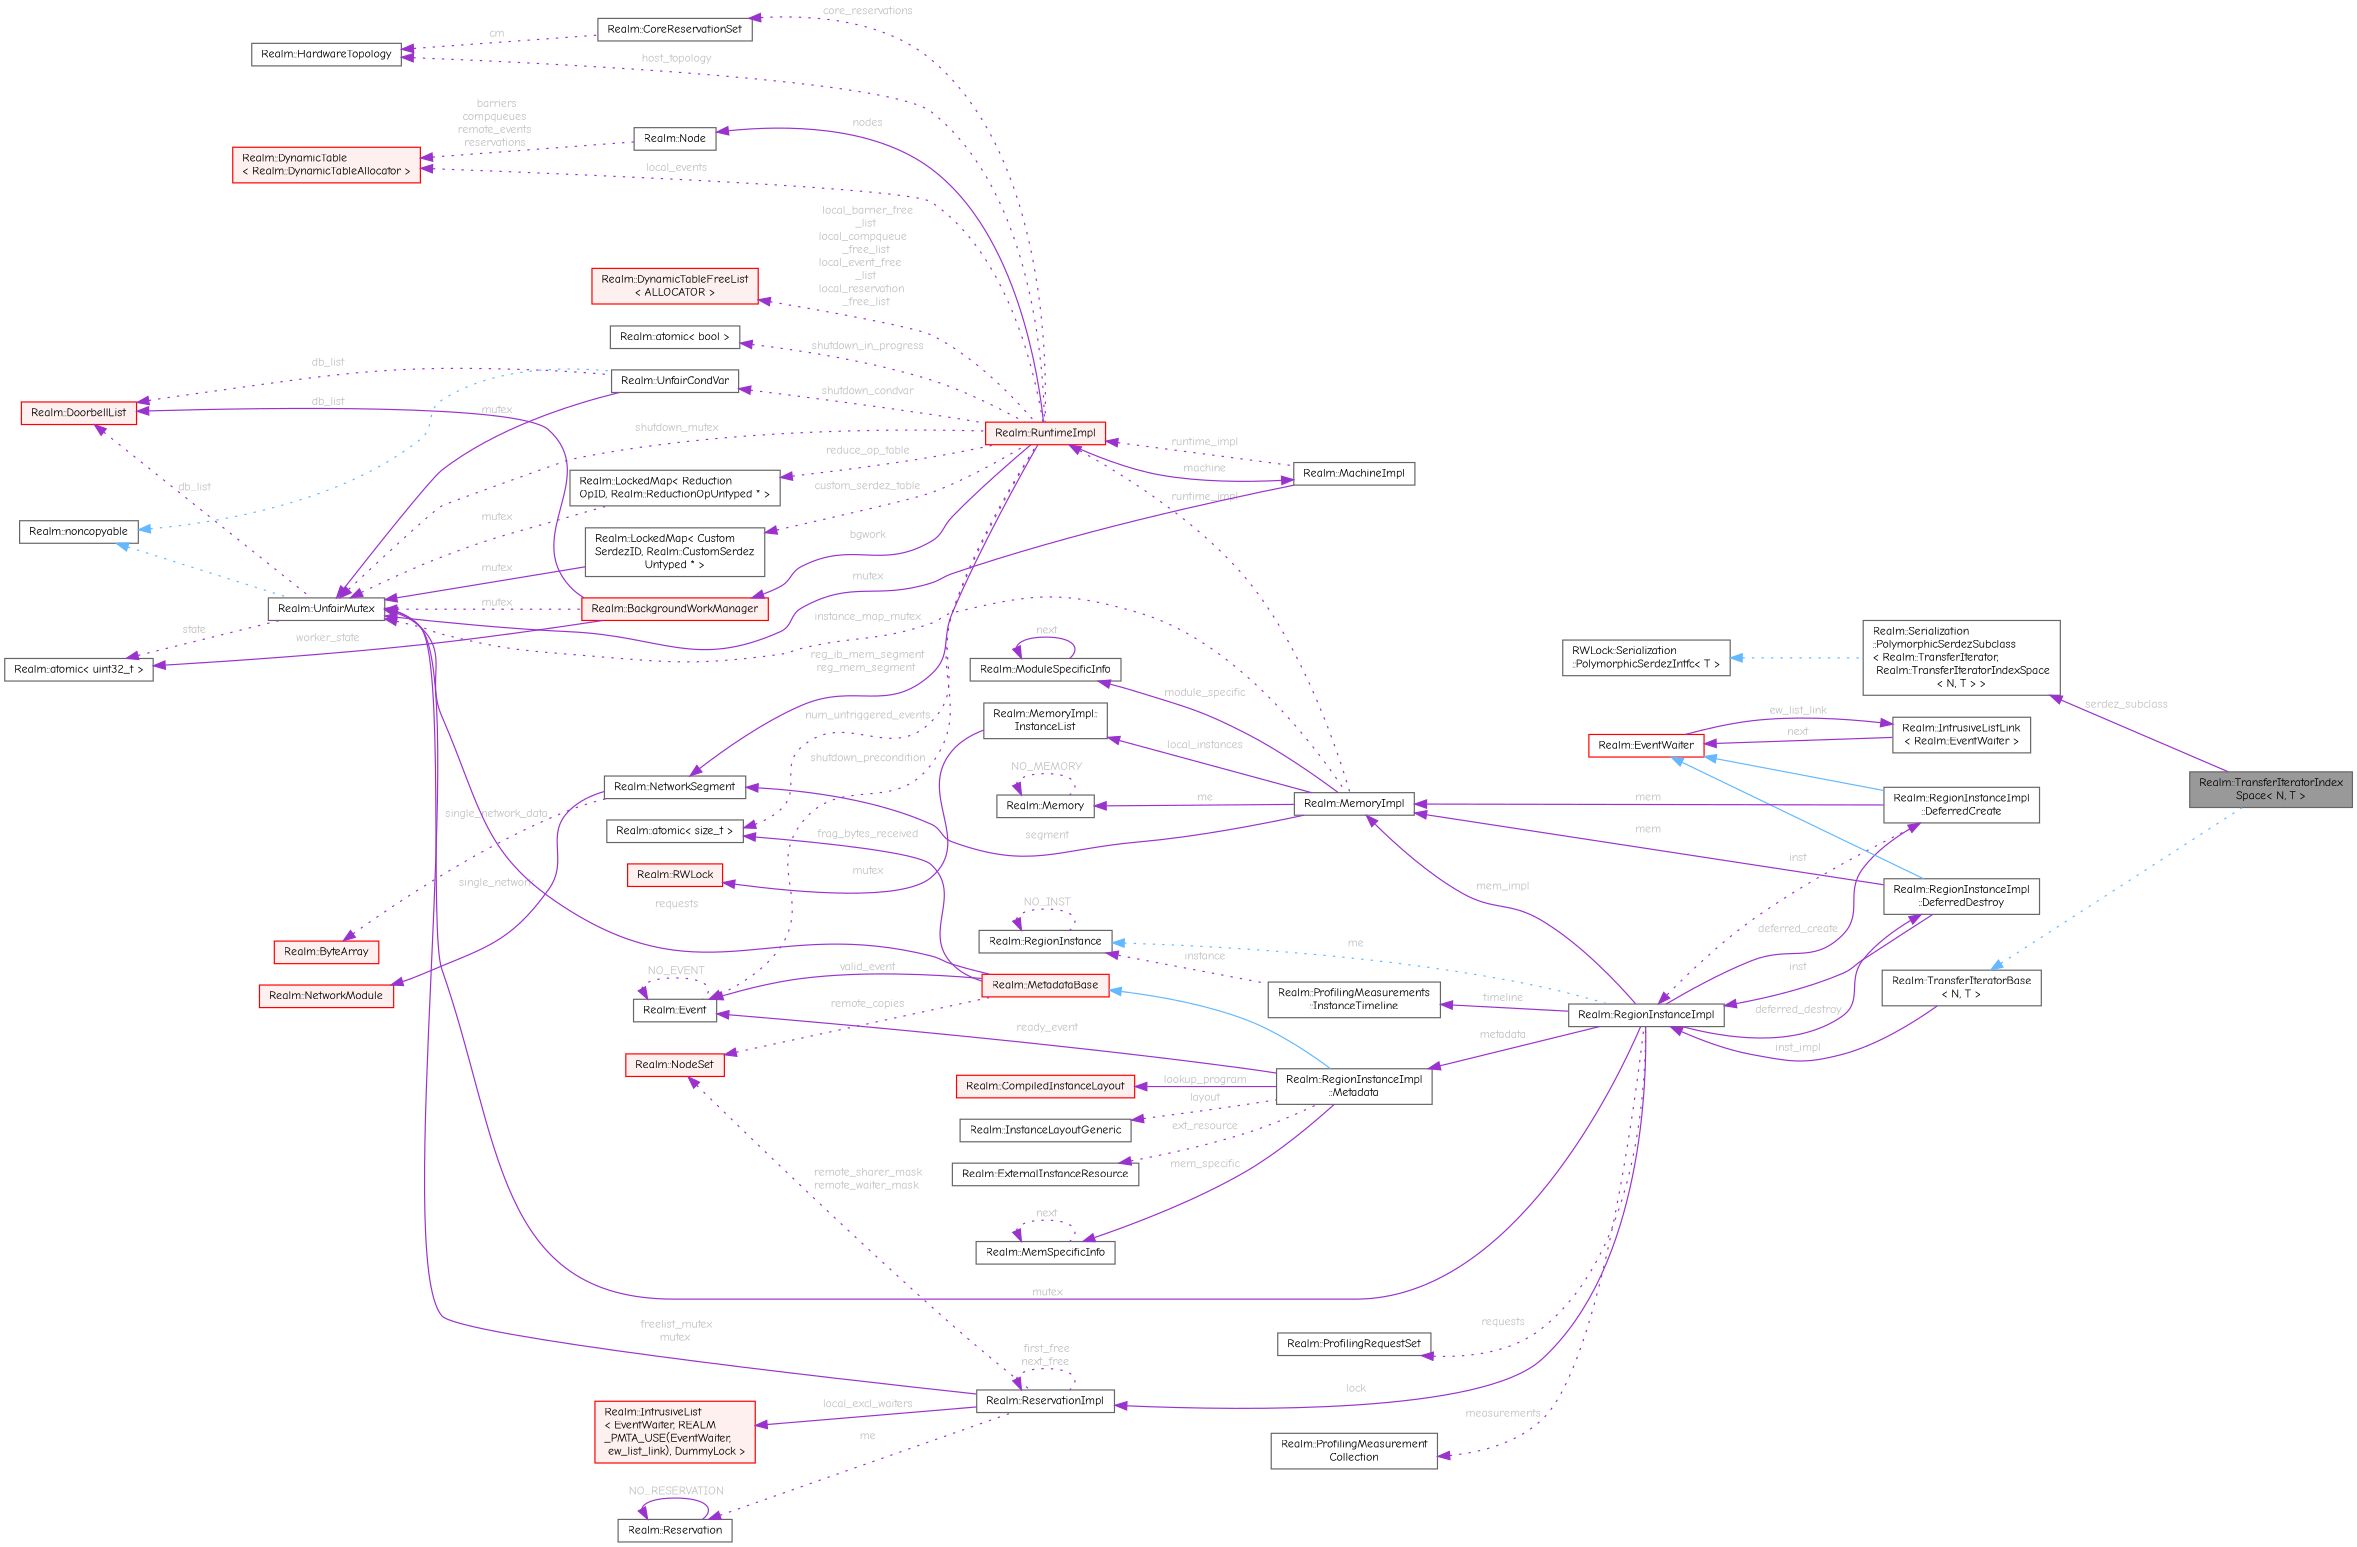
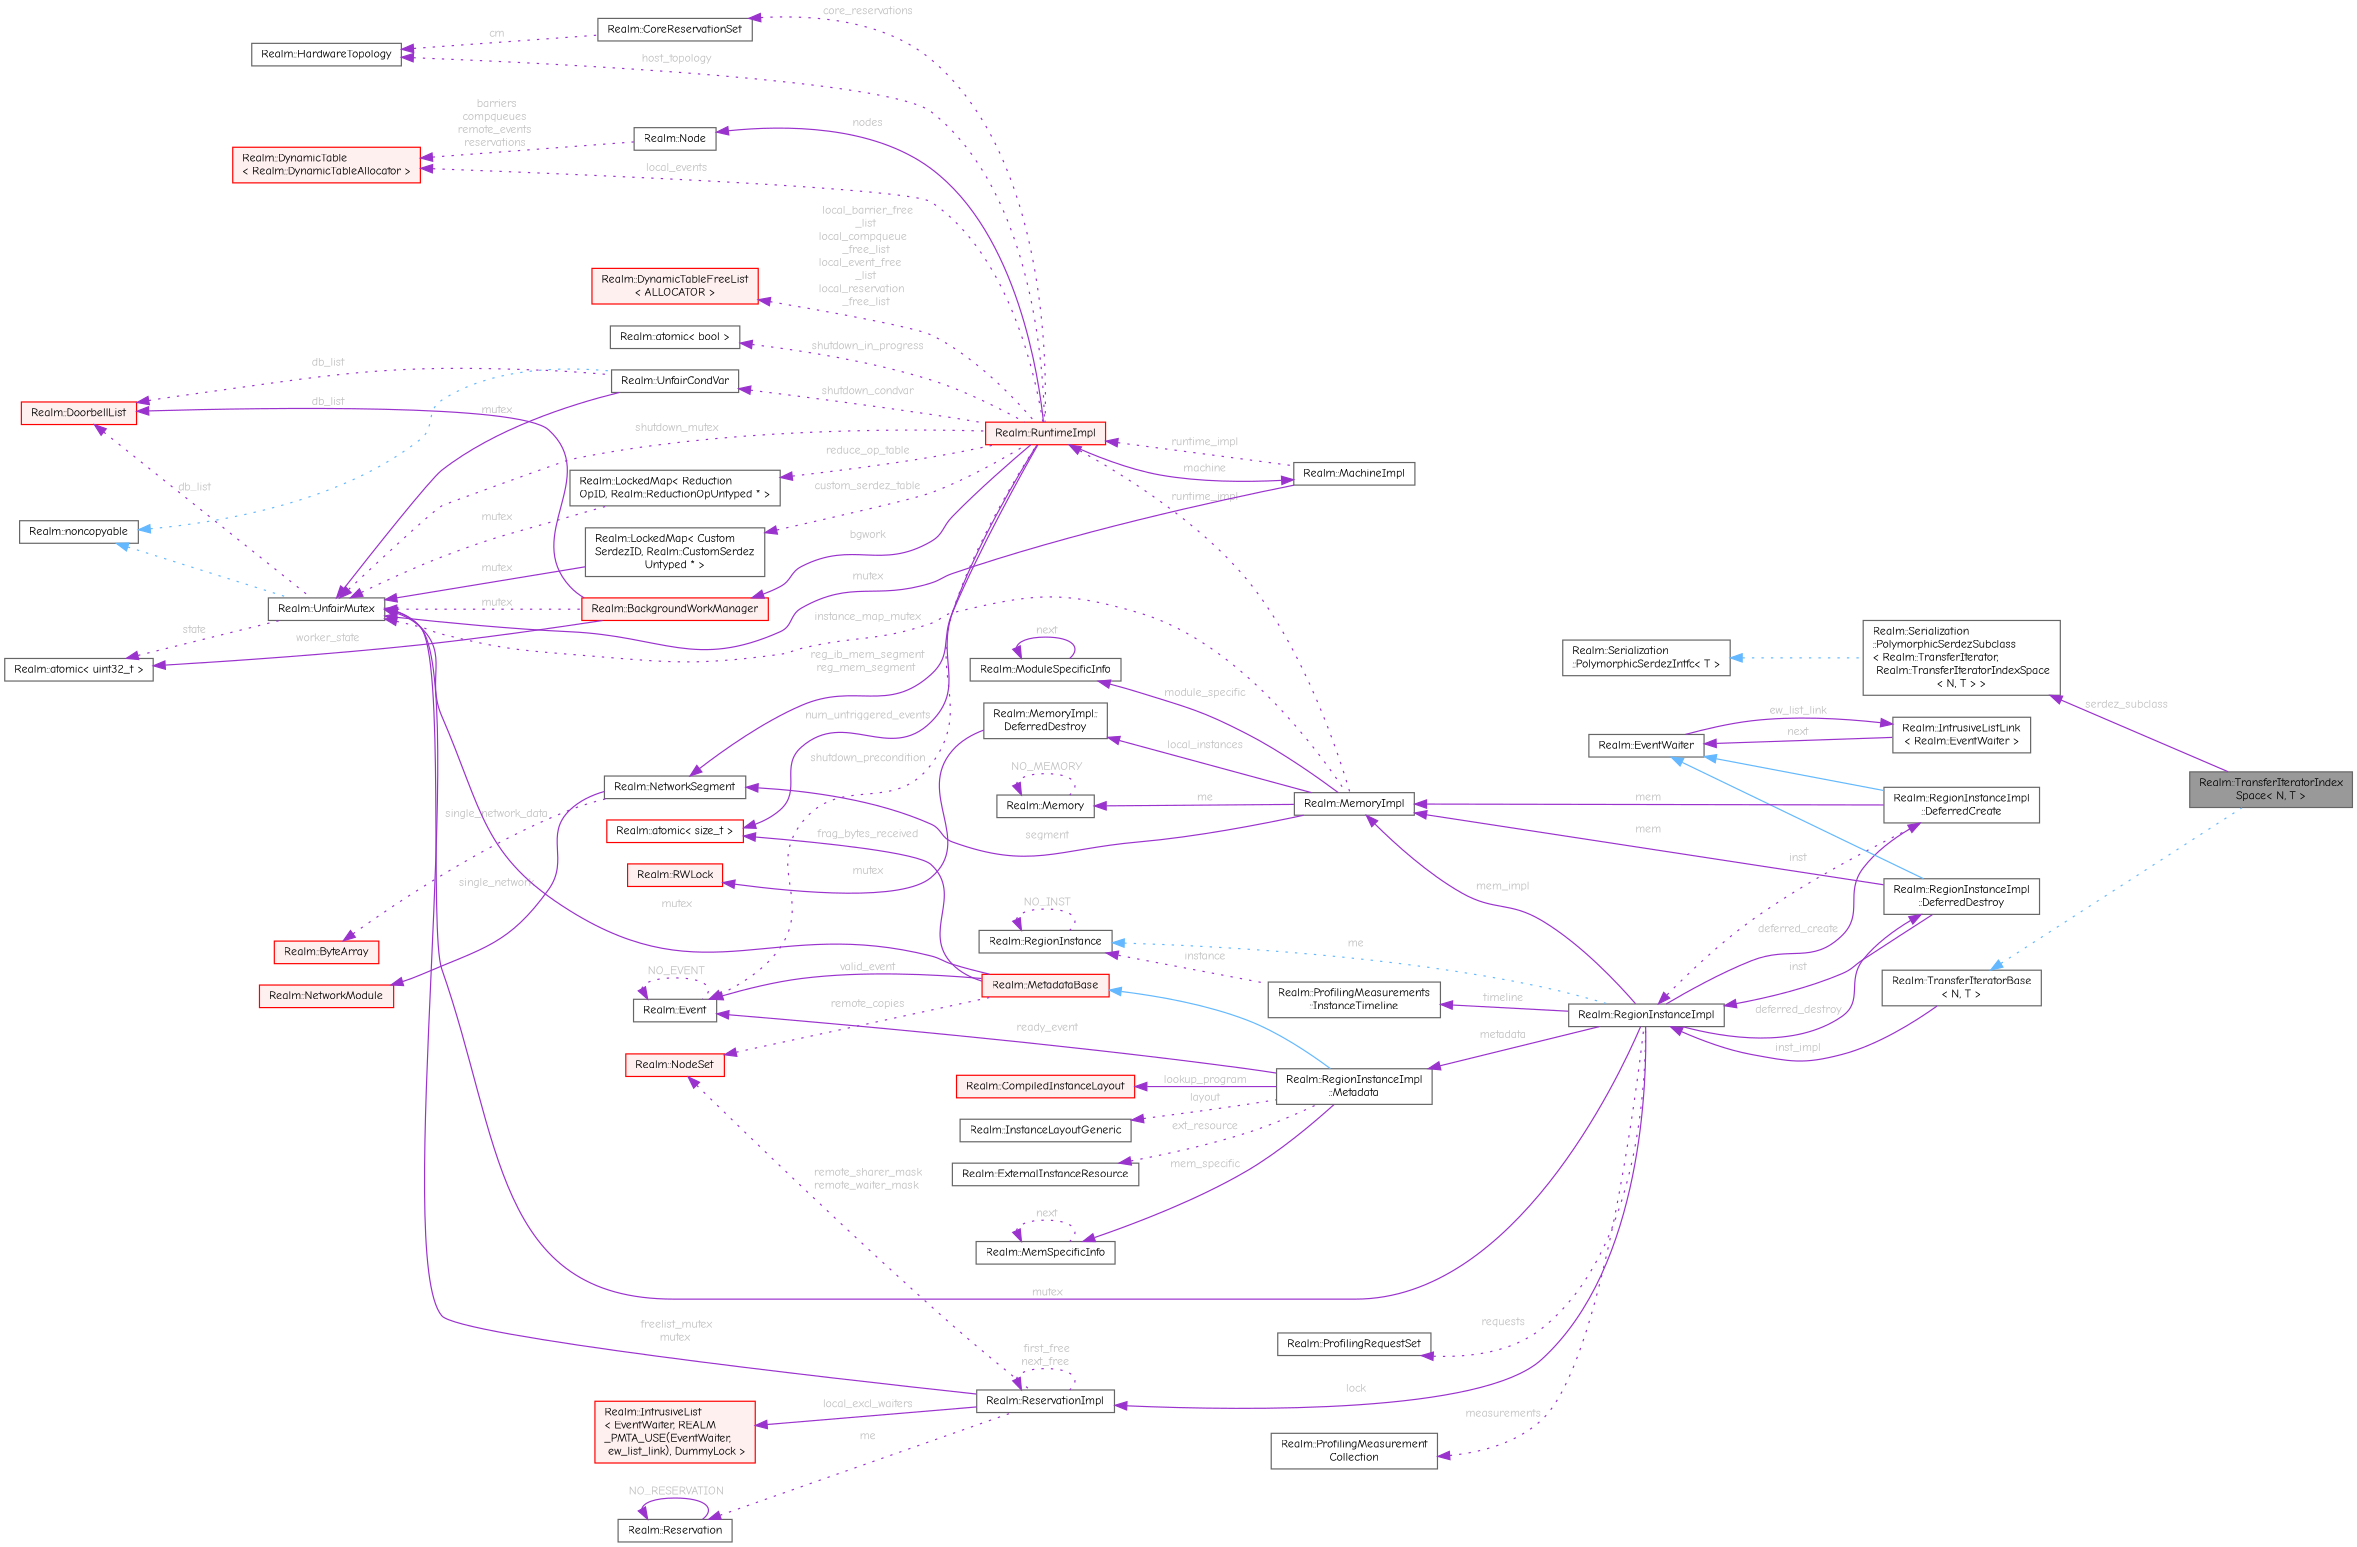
node "RWLock::Serialization ::PolymorphicSerdezIntfc< T >": label "RWLock::Serialization ::PolymorphicSerdezIntfc< T >" -> "Realm::Serialization ::PolymorphicSerdezIntfc< T >"
edge "Realm::RuntimeImpl" -> "Realm::atomic< size_t >": style dotted -> solid
node "Realm::MemoryImpl:: InstanceList": label "Realm::MemoryImpl:: InstanceList" -> "Realm::MemoryImpl:: DeferredDestroy"
node "Realm::EventWaiter": color red -> gray40
node "Realm::atomic< size_t >": color gray40 -> red
edge "Realm::MetadataBase" -> "Realm::UnfairMutex": label " requests" -> " mutex"
